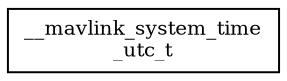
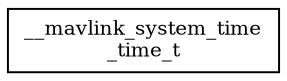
node "__mavlink_system_time _utc_t": label "__mavlink_system_time _utc_t" -> "__mavlink_system_time _time_t"
